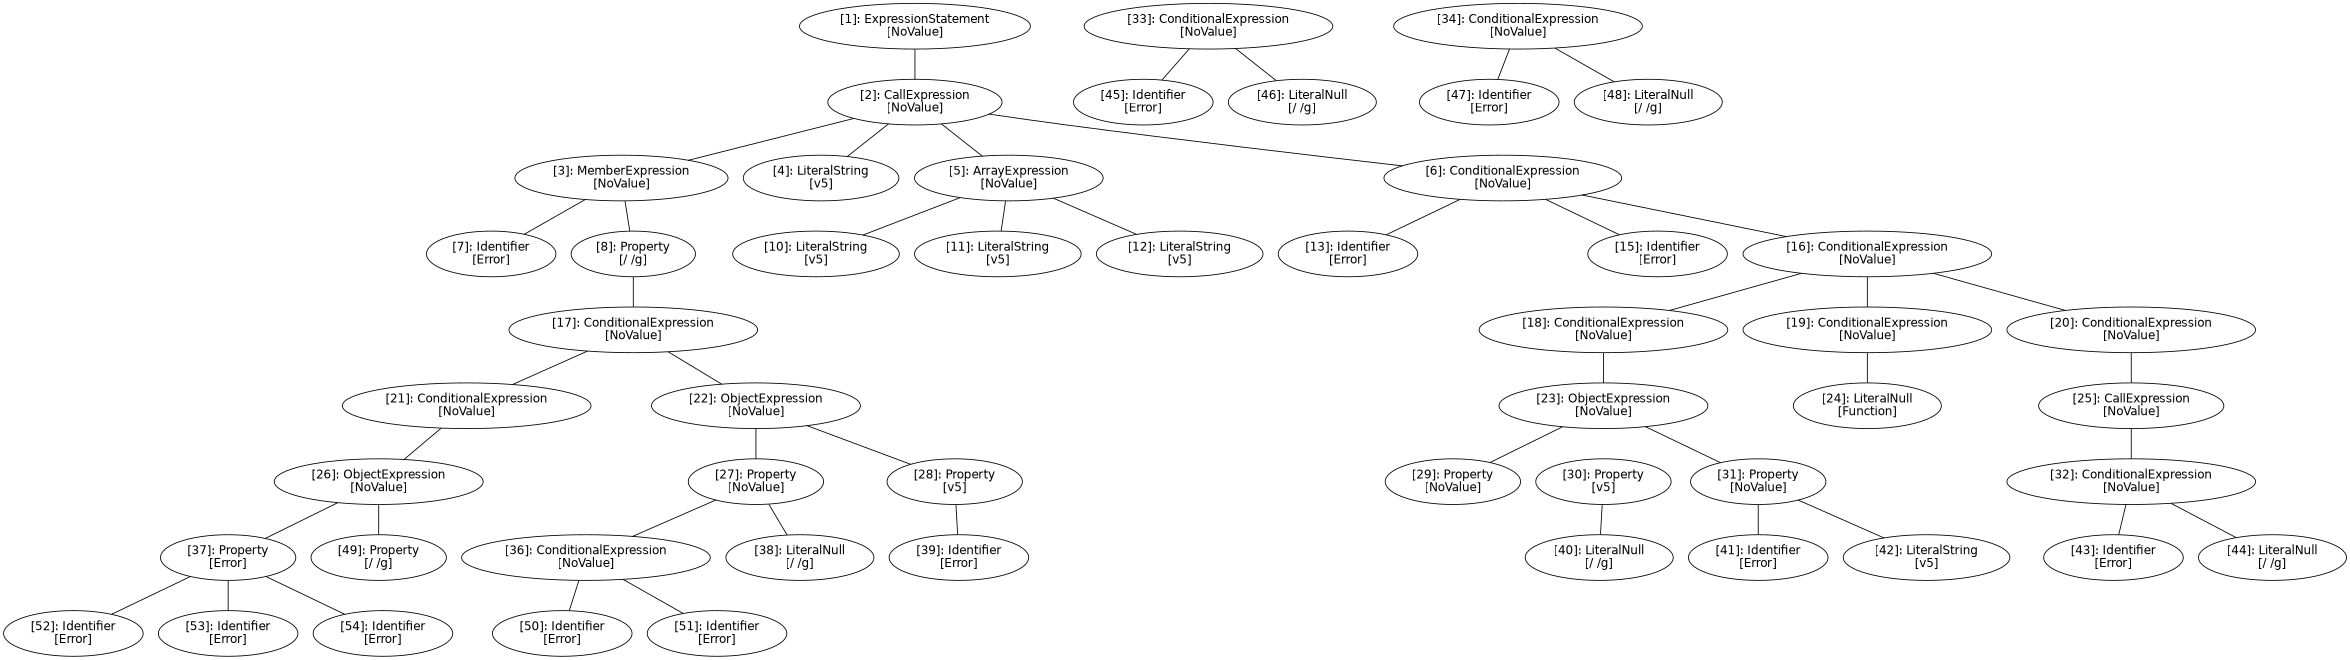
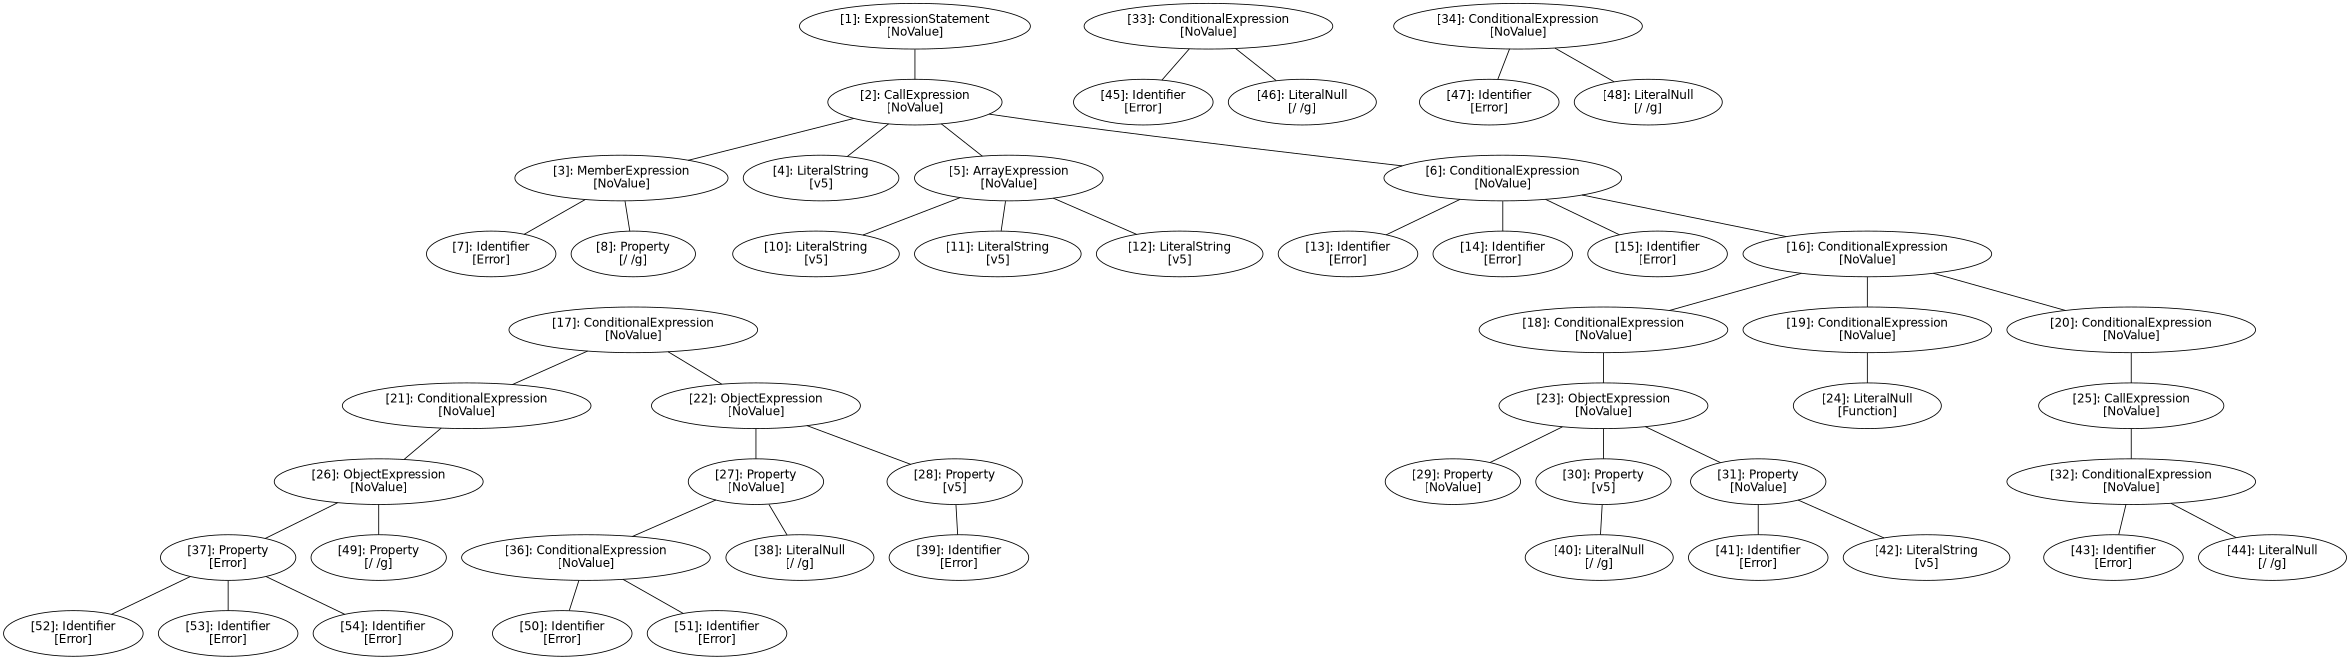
node "[14]: Identifier [Error]": added
edge "[8]: Property [/ /g]" -- "[17]: ConditionalExpression [NoValue]": removed
edge "[23]: ObjectExpression [NoValue]" -- "[30]: Property [v5]": added
